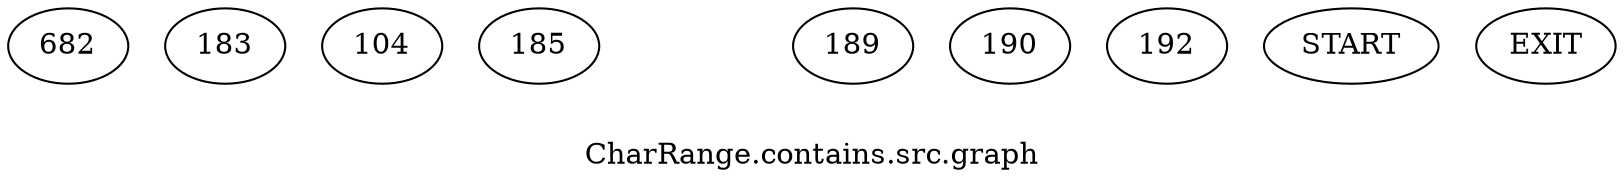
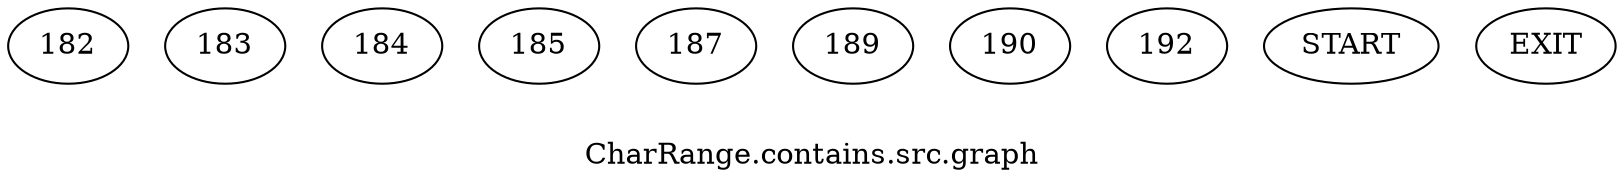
node "682": label "682" -> "182"
node "104": label "104" -> "184"
node "187": added
